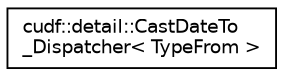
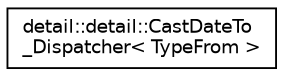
node "cudf::detail::CastDateTo _Dispatcher< TypeFrom >": label "cudf::detail::CastDateTo _Dispatcher< TypeFrom >" -> "detail::detail::CastDateTo _Dispatcher< TypeFrom >"
